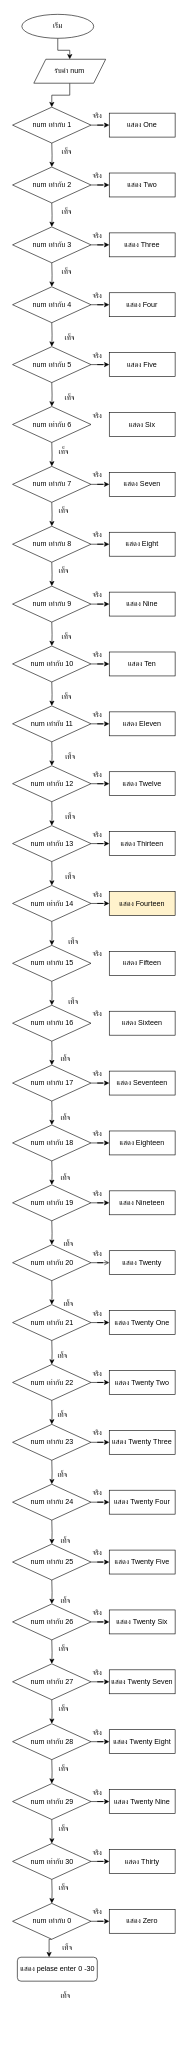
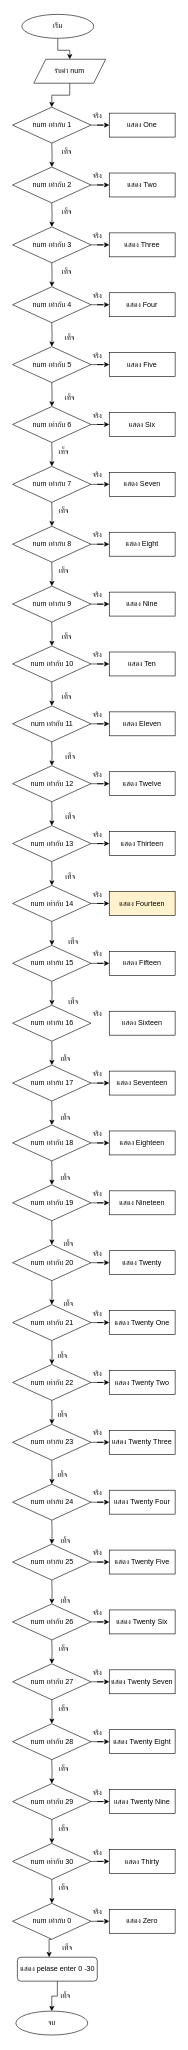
edge "num เท่ากับ 6" -> "แสดง Six": added
edge "num เท่ากับ 15" -> "แสดง Fifteen": added
edge "num เท่ากับ 20" -> "แสดง Twenty": arrowhead open -> classic
edge "แสดง pelase enter 0 -30" -> "จบ": added
node "จบ": added
